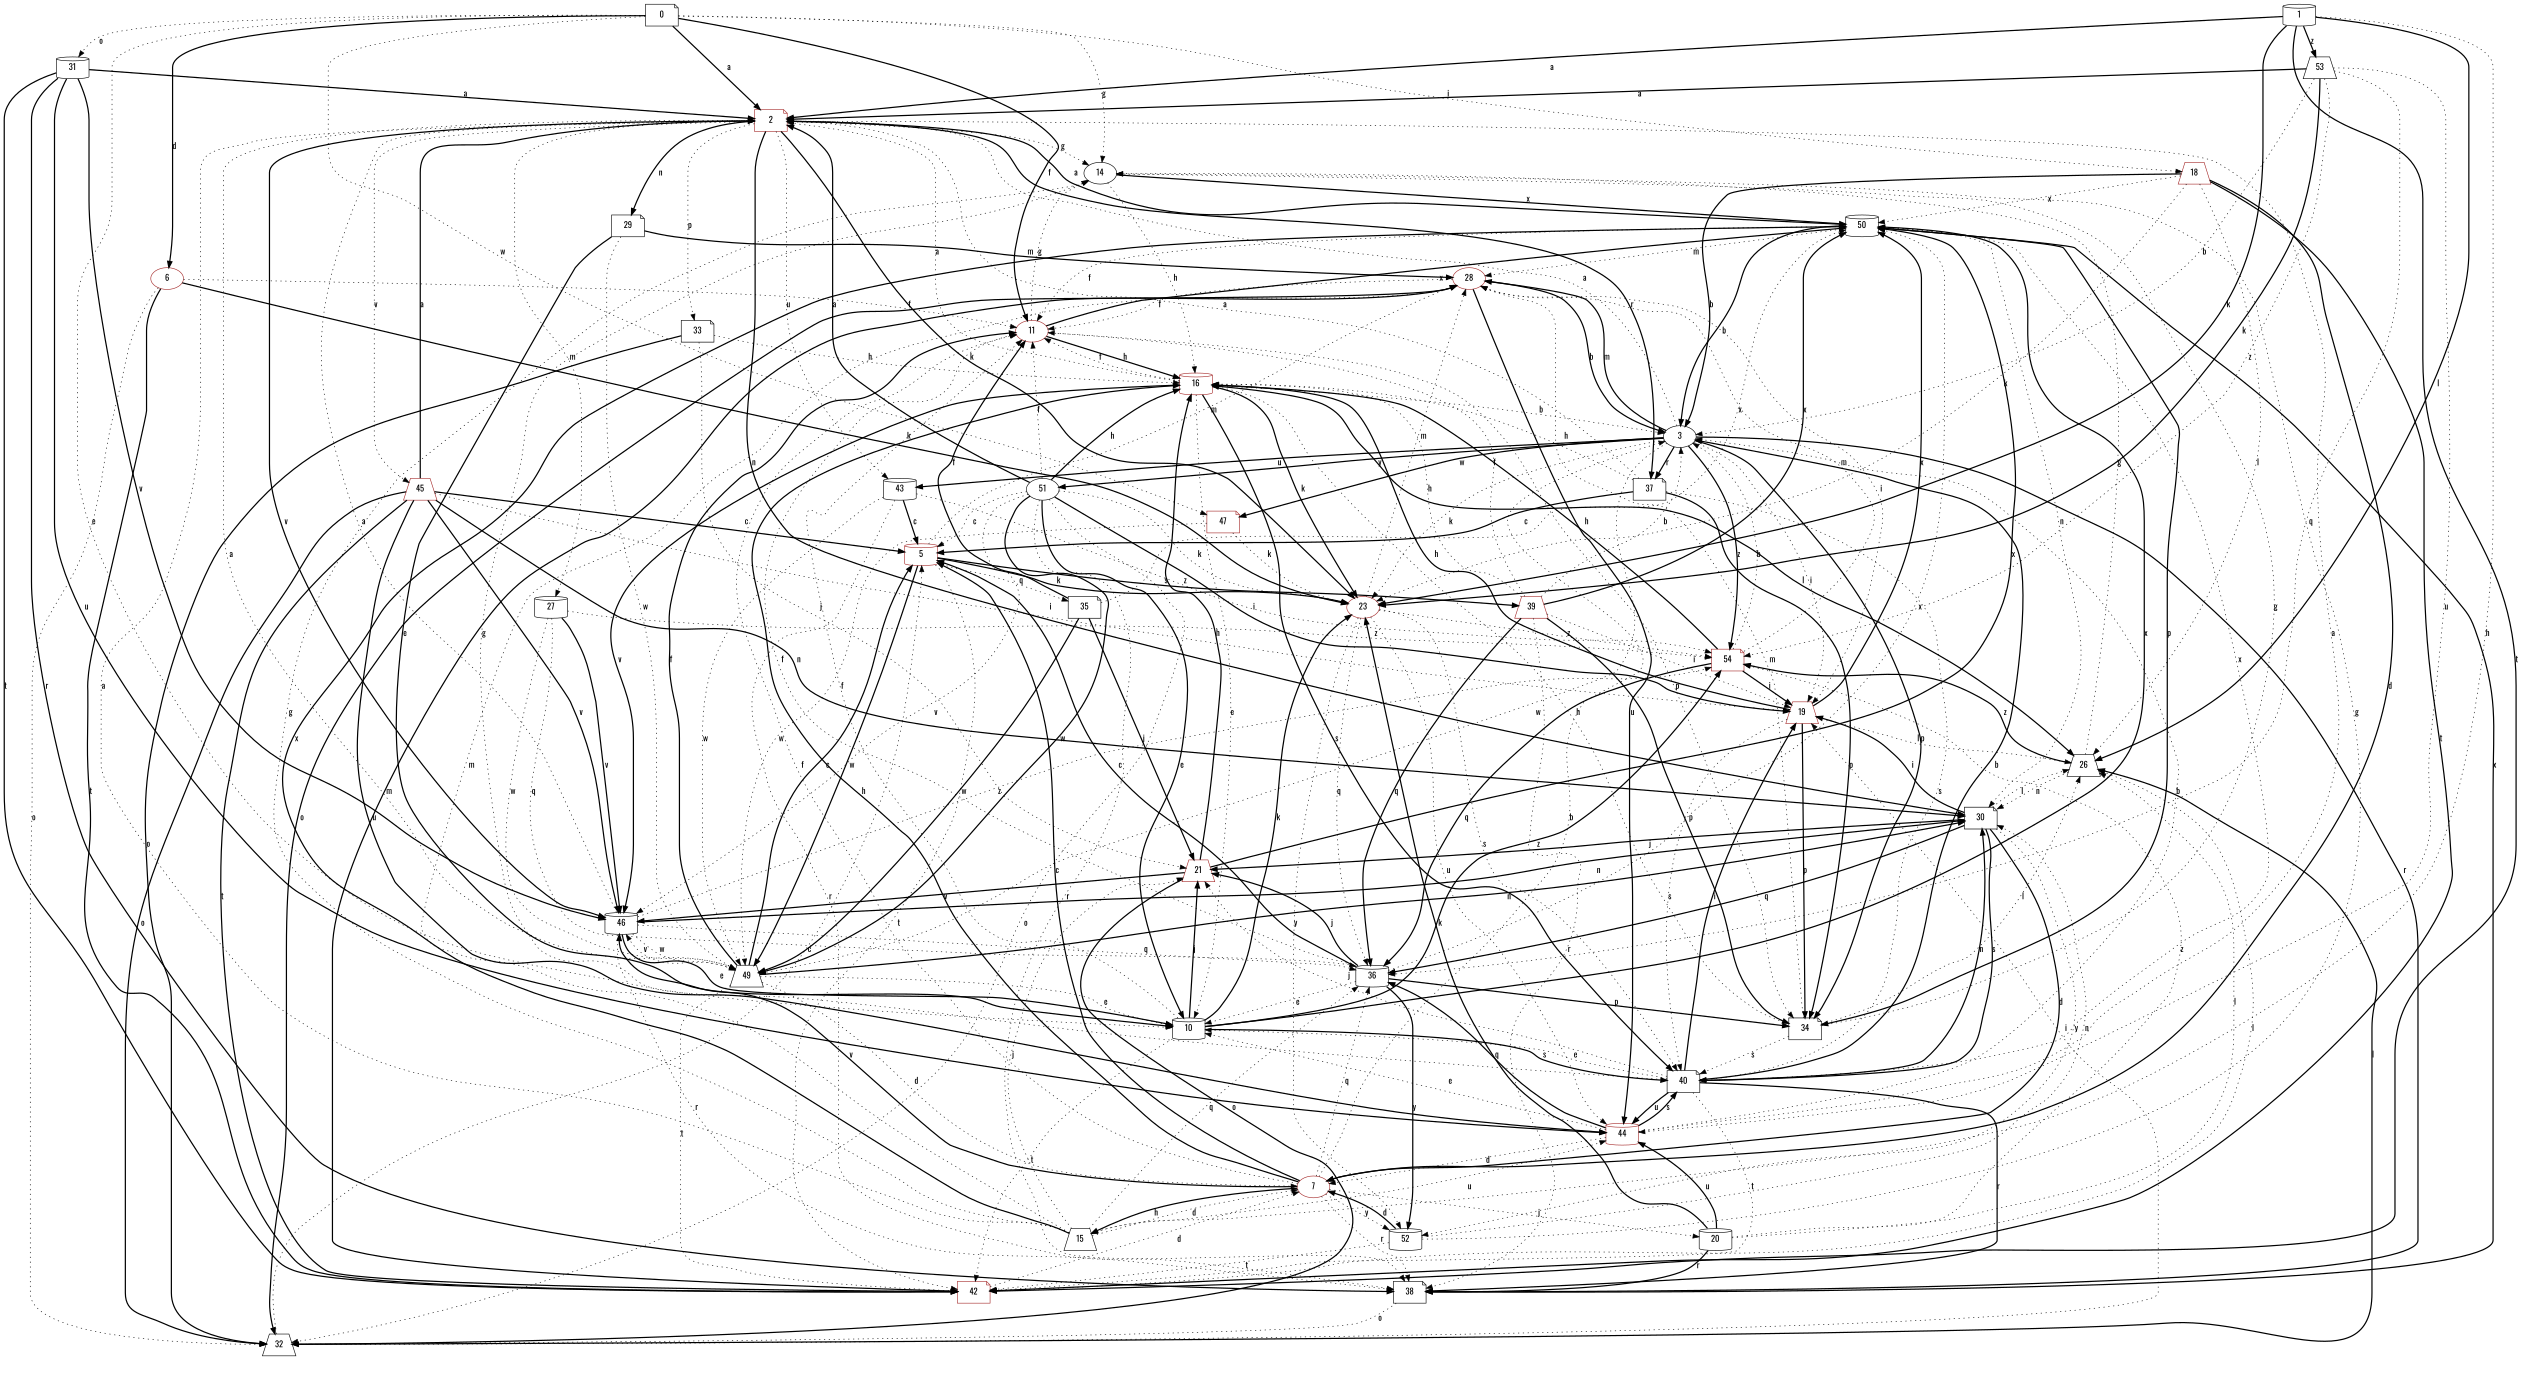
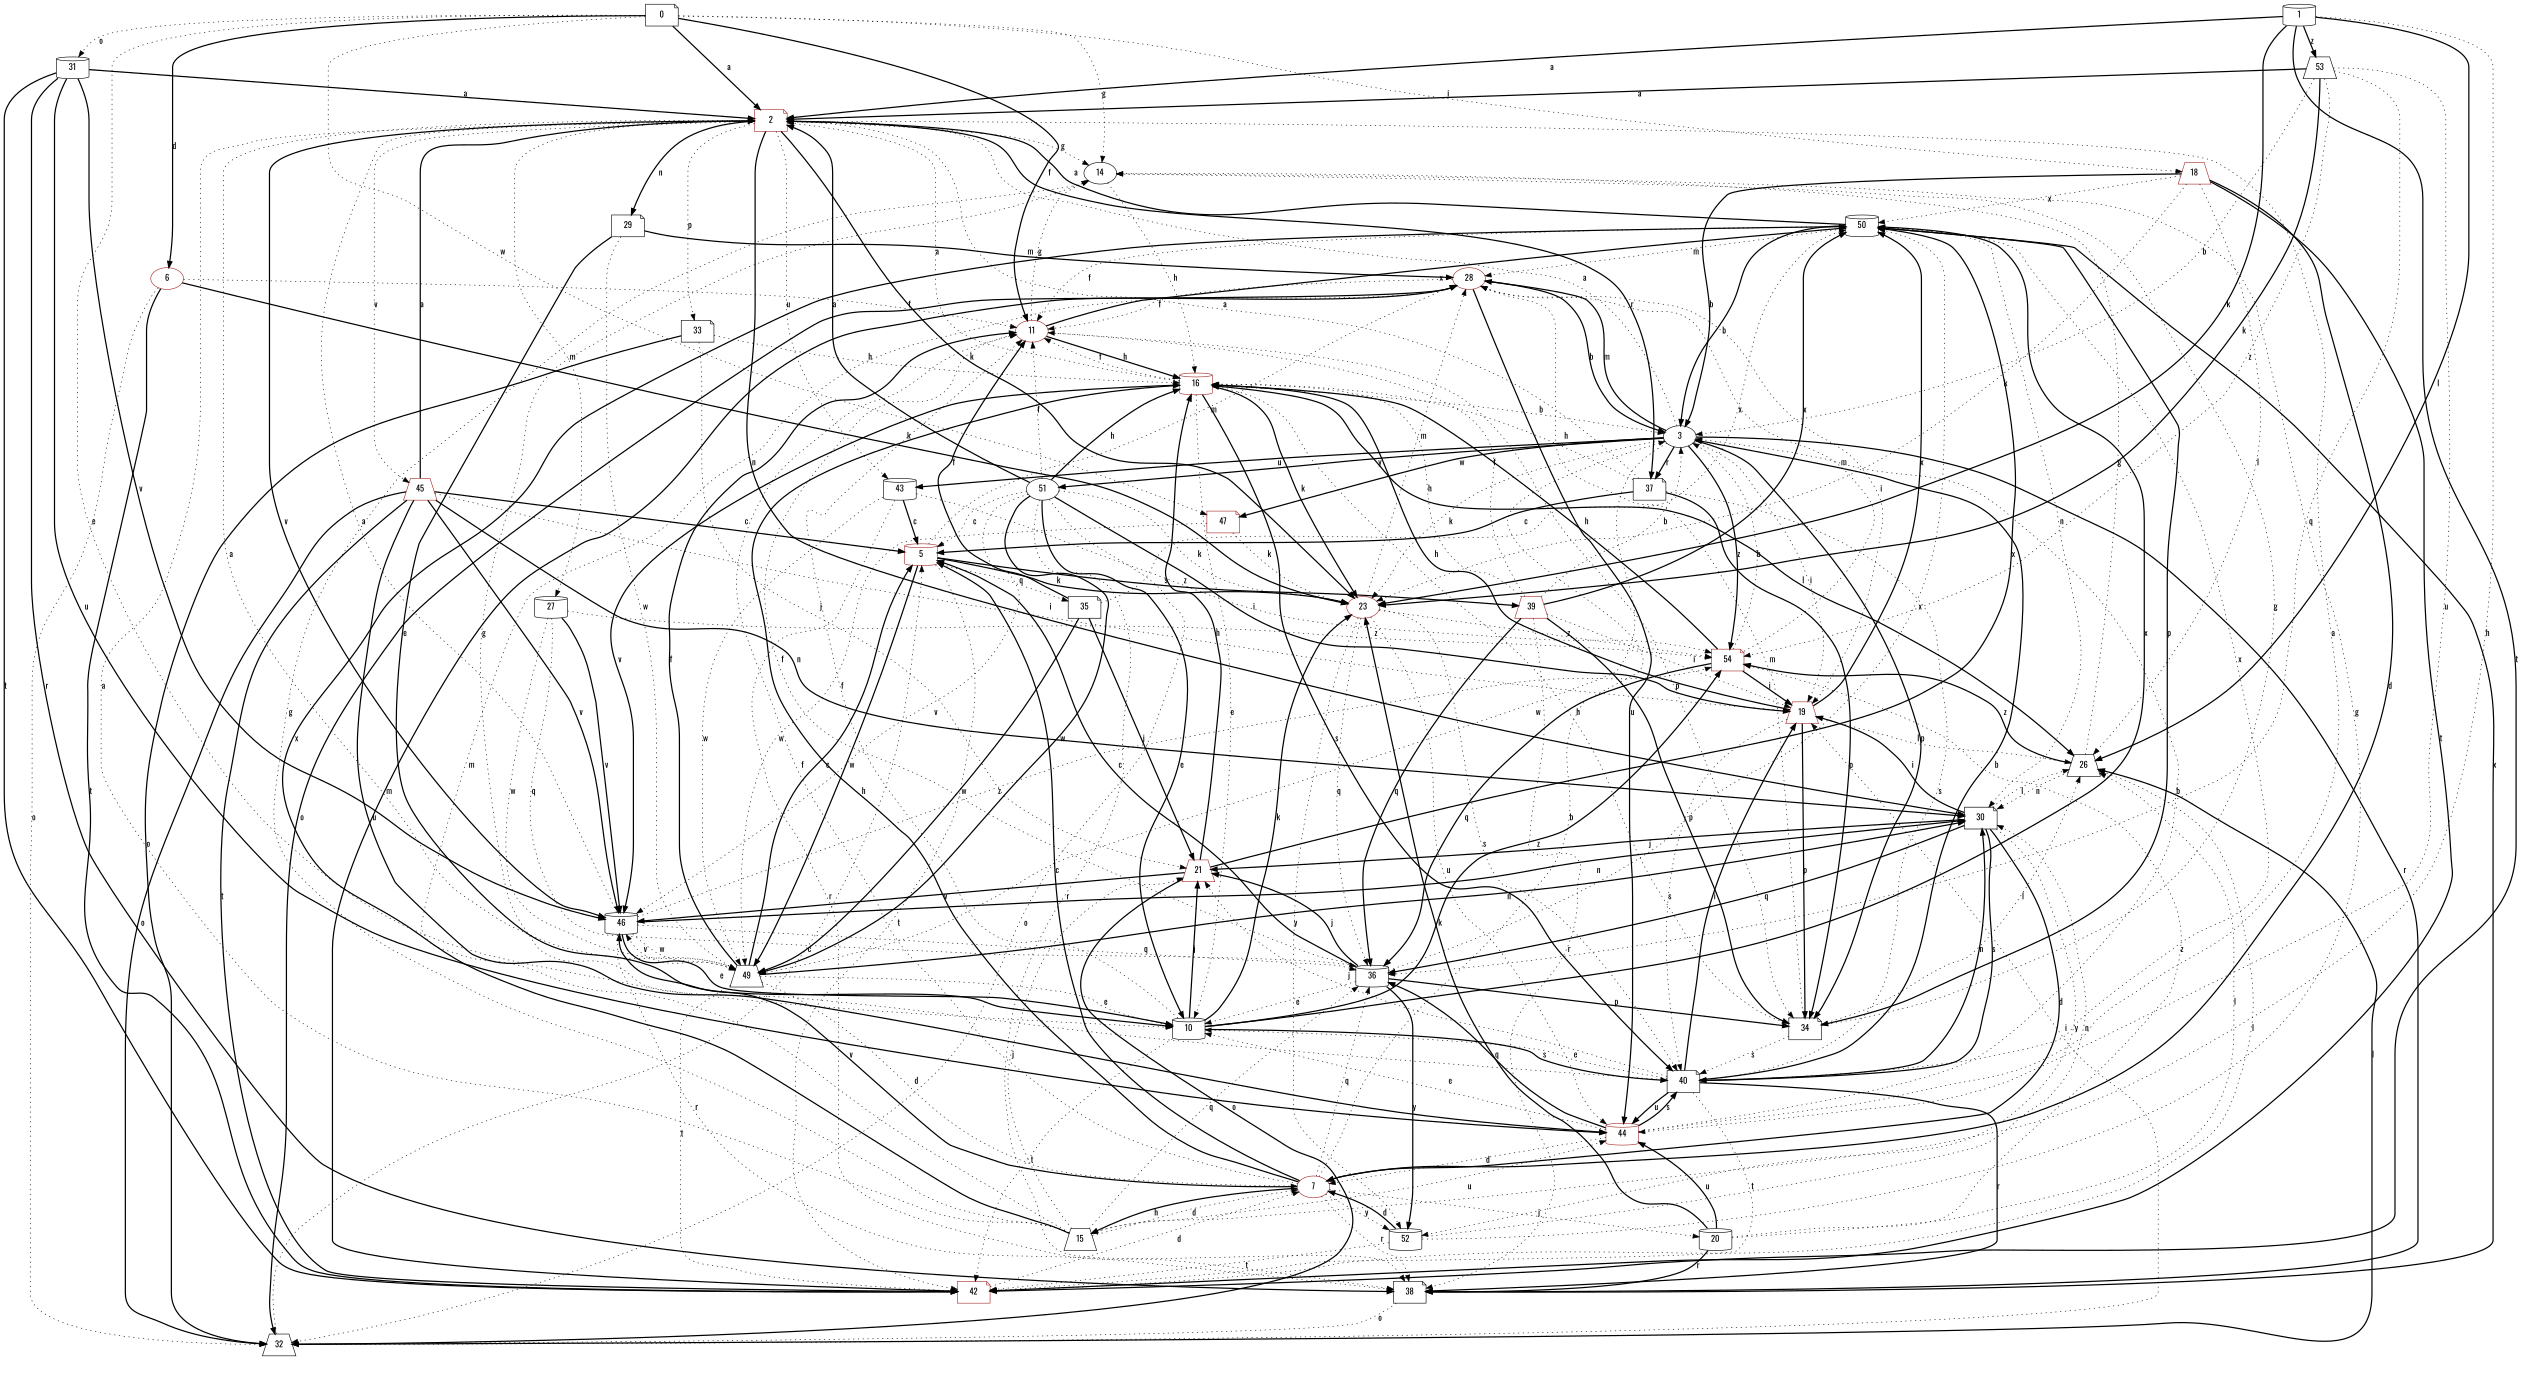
edge "14" -> "50": removed, label "x"
